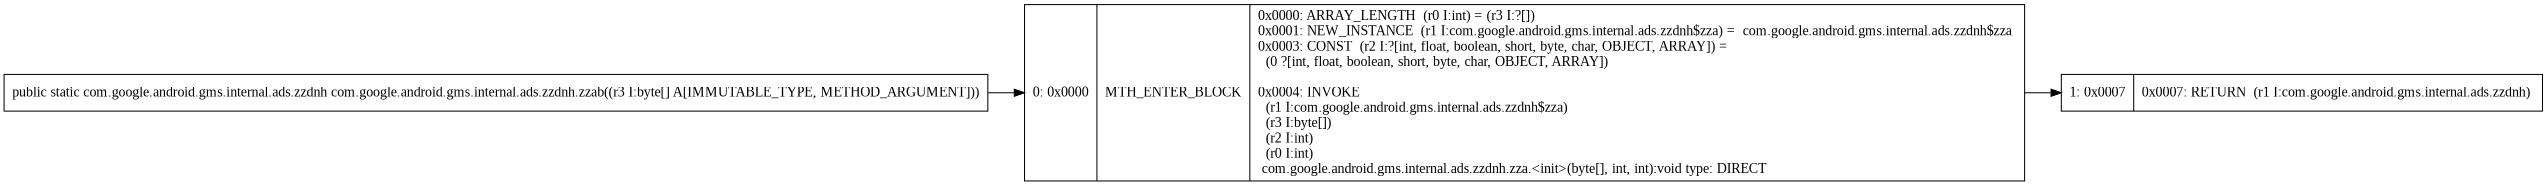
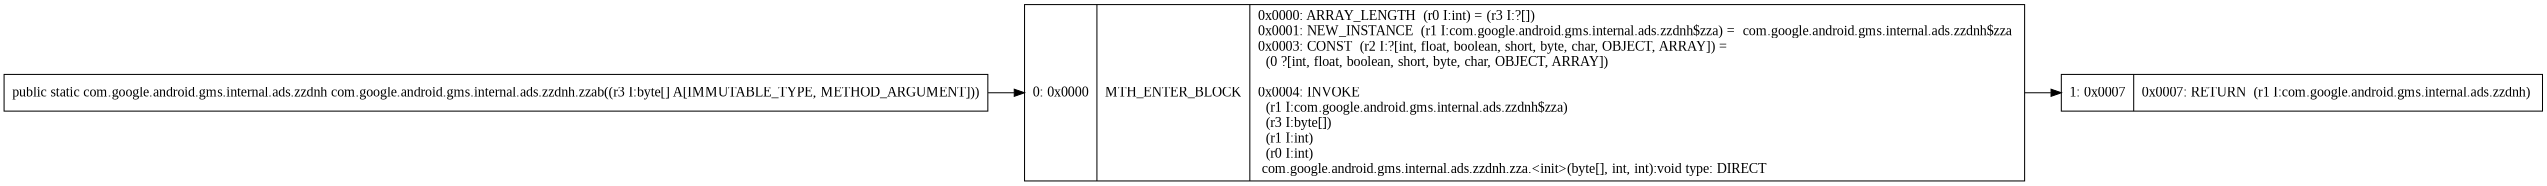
node "0: 0x0000": text "(r2 I:int)" -> "(r1 I:int)"
